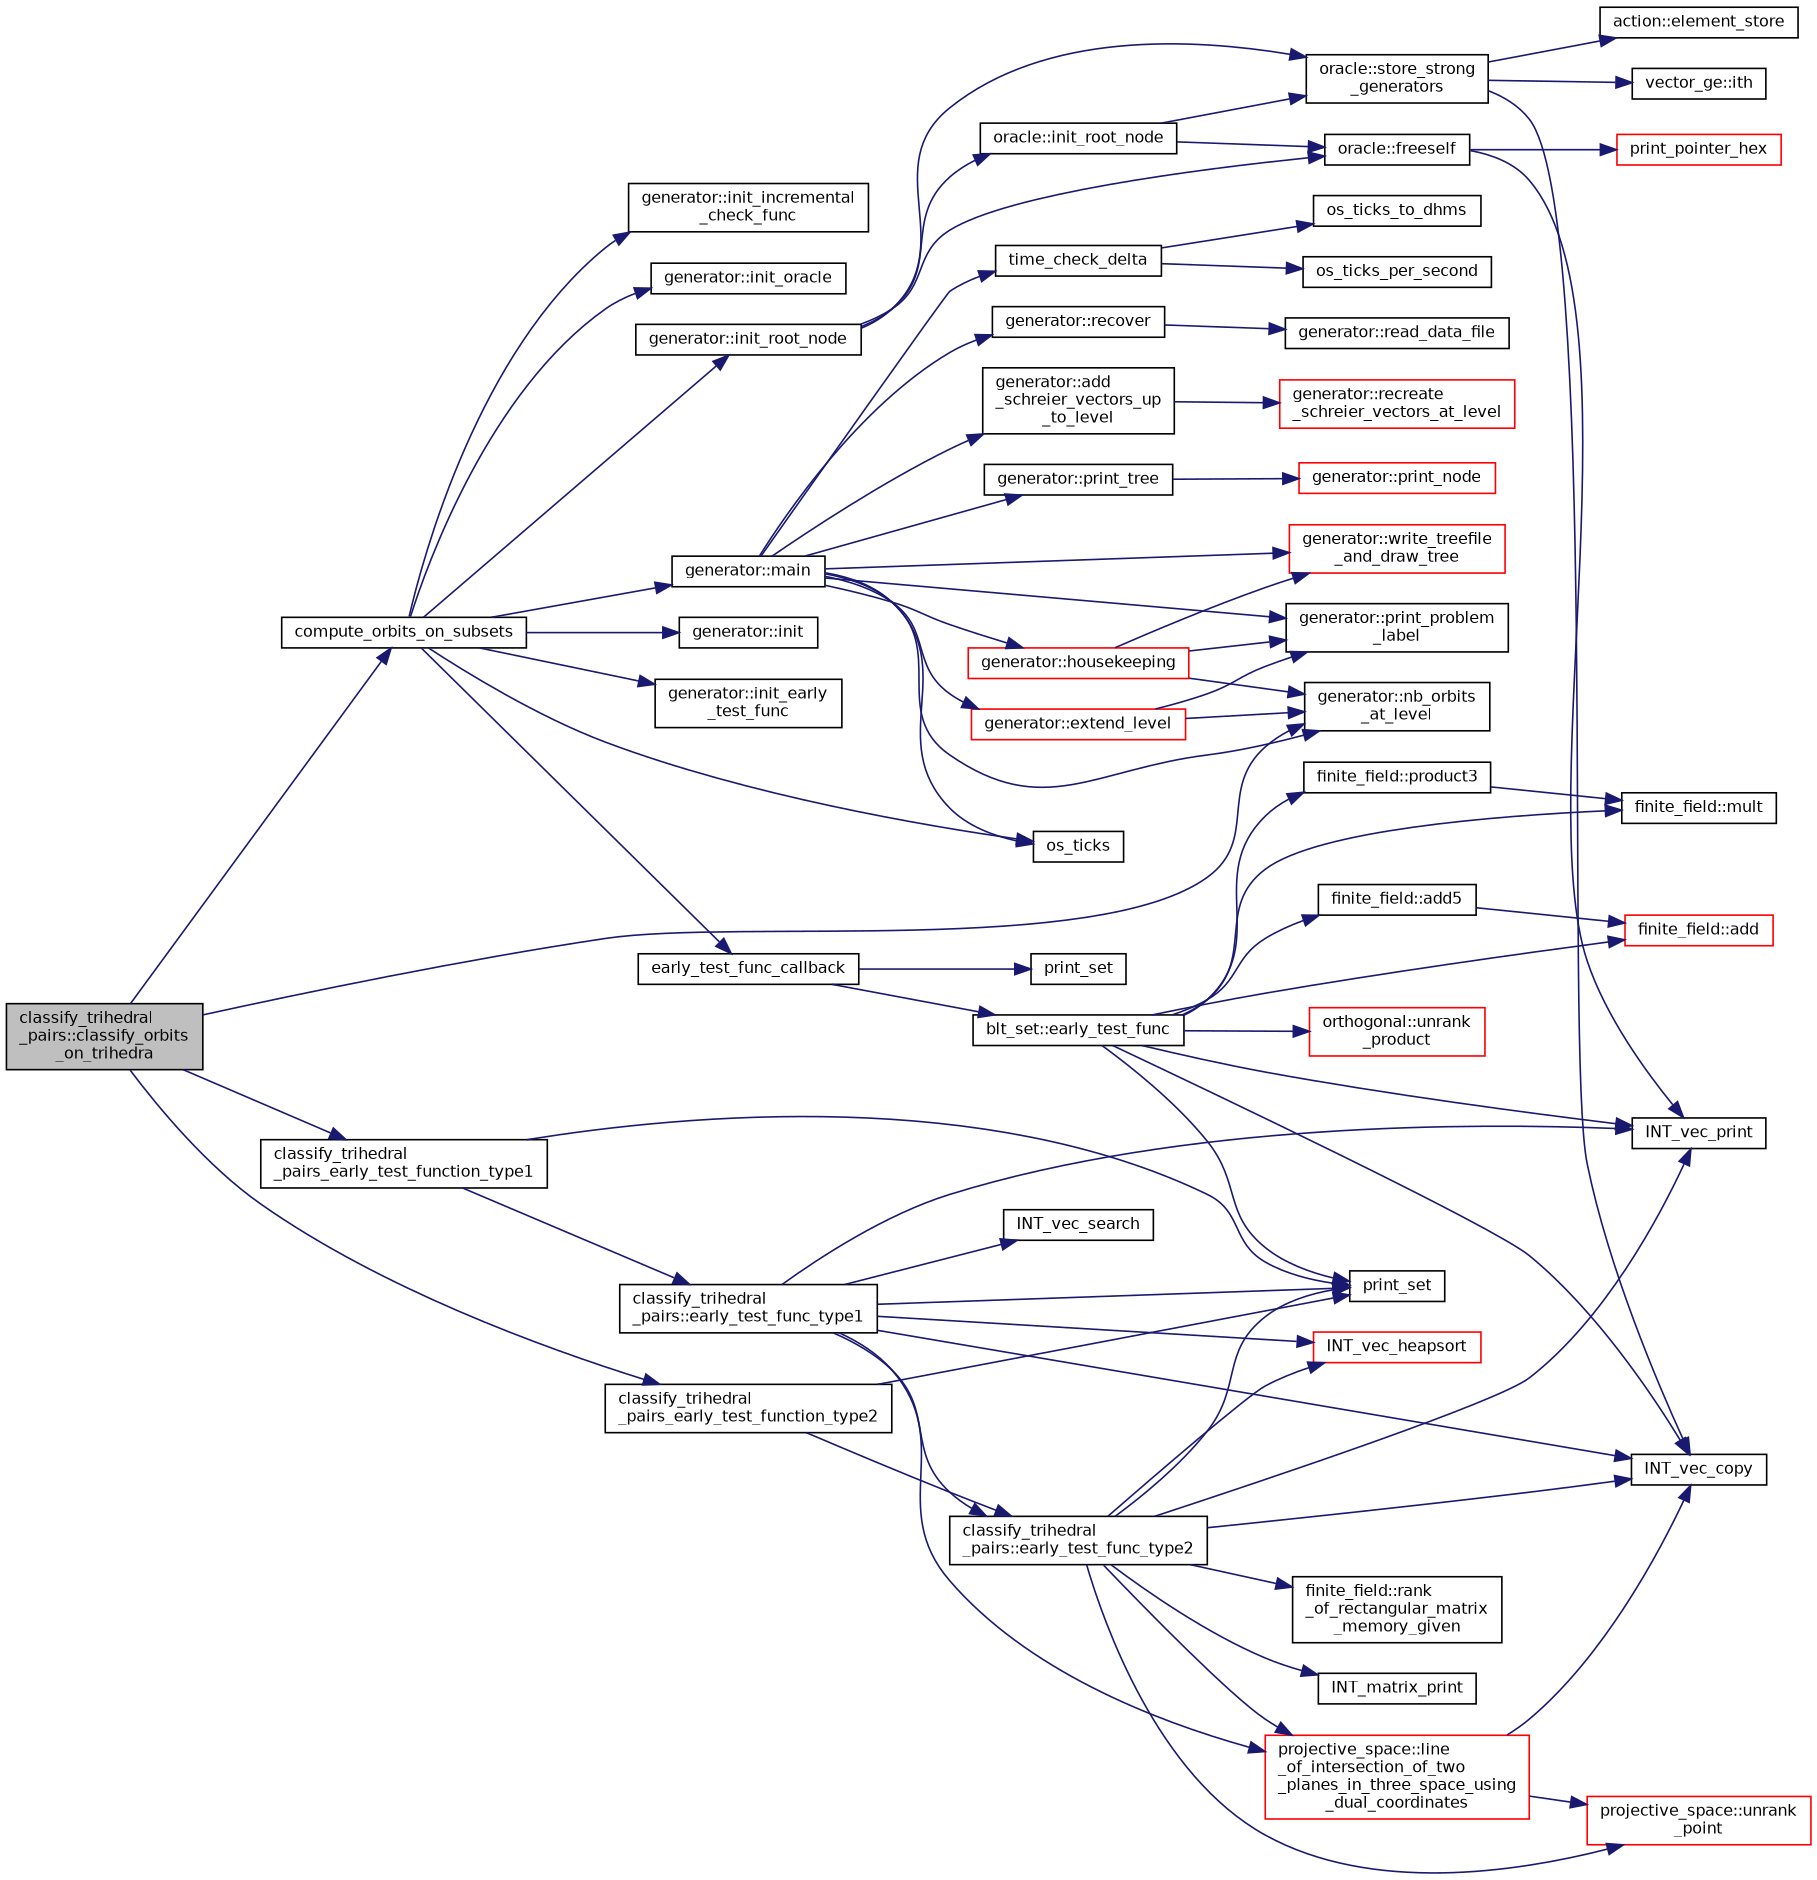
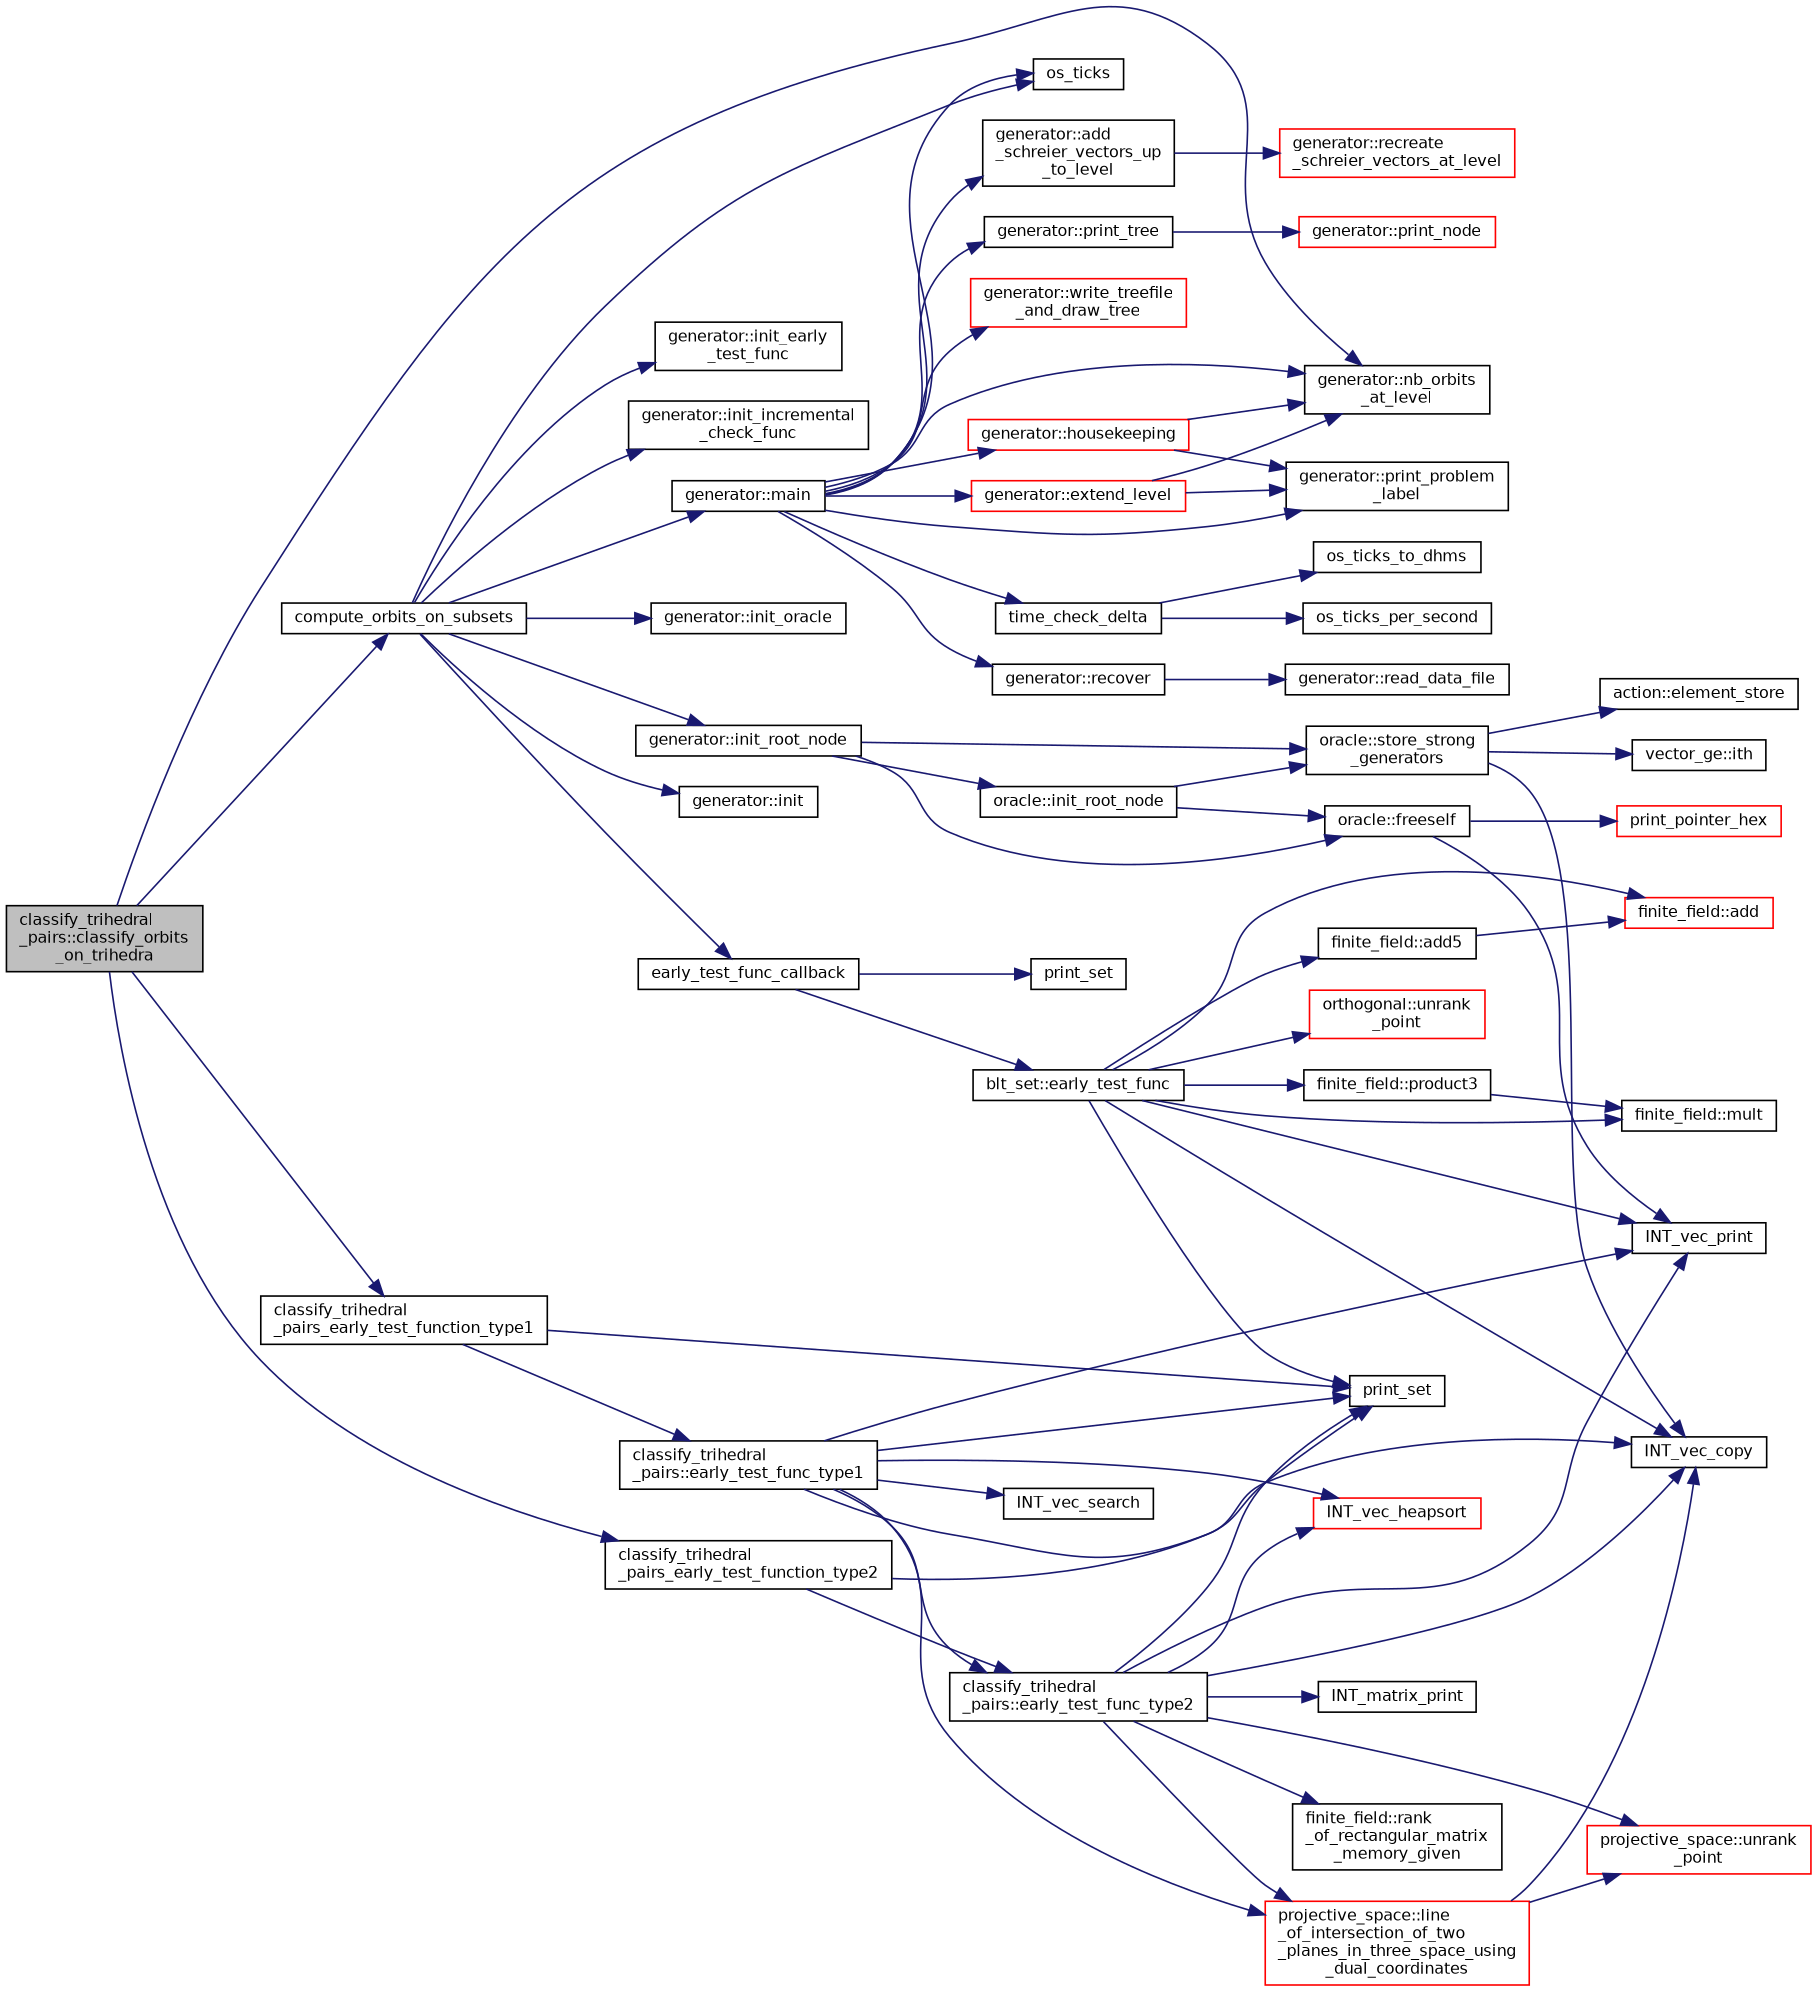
edge "generator::housekeeping" -> "generator::write_treefile _and_draw_tree": removed
node "orthogonal::unrank _product": label "orthogonal::unrank _product" -> "orthogonal::unrank _point"
